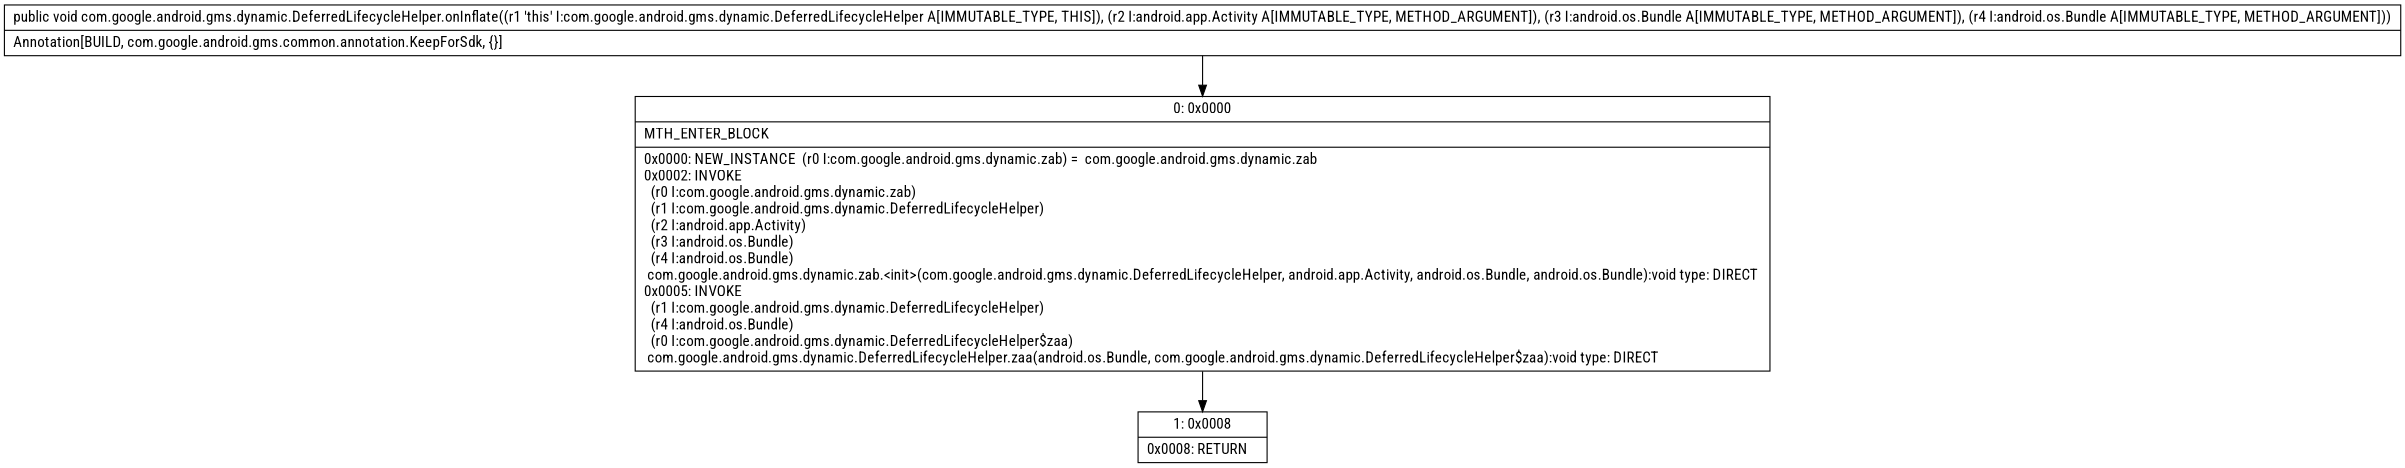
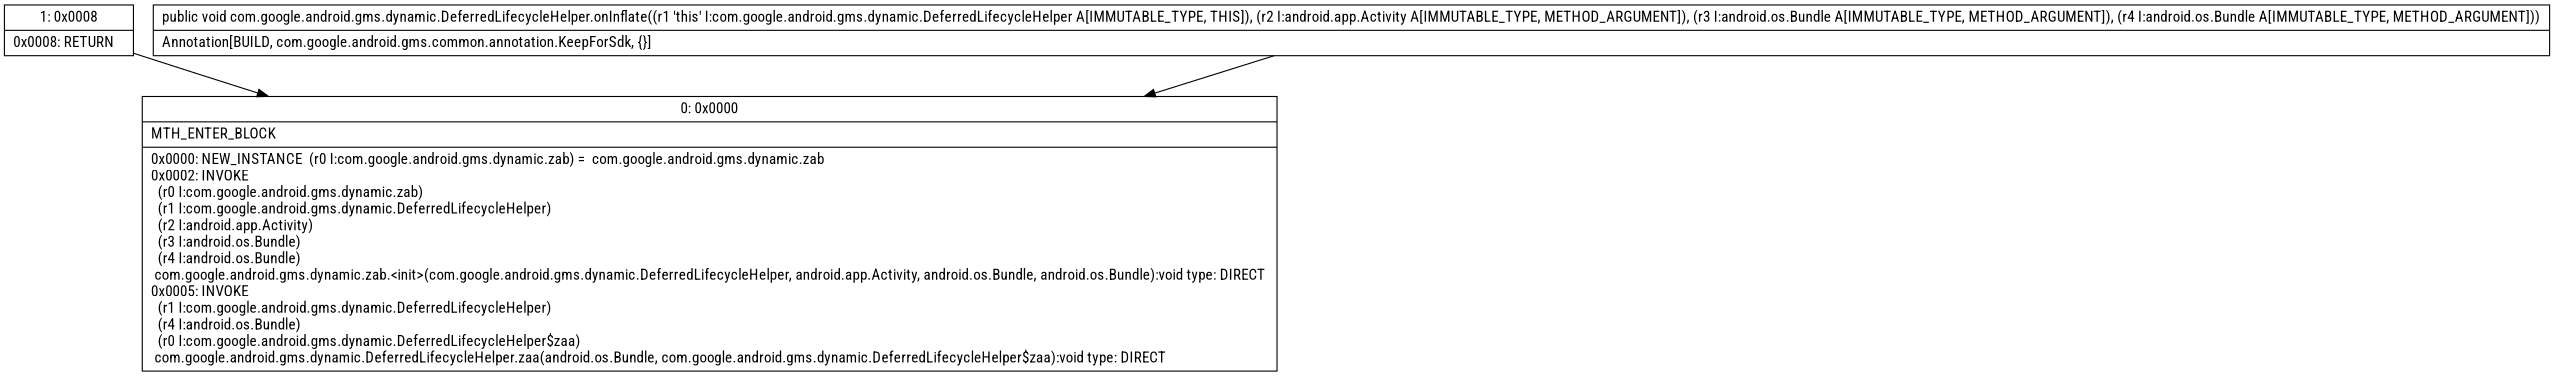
edge "0: 0x0000" -> "1: 0x0008": reversed
